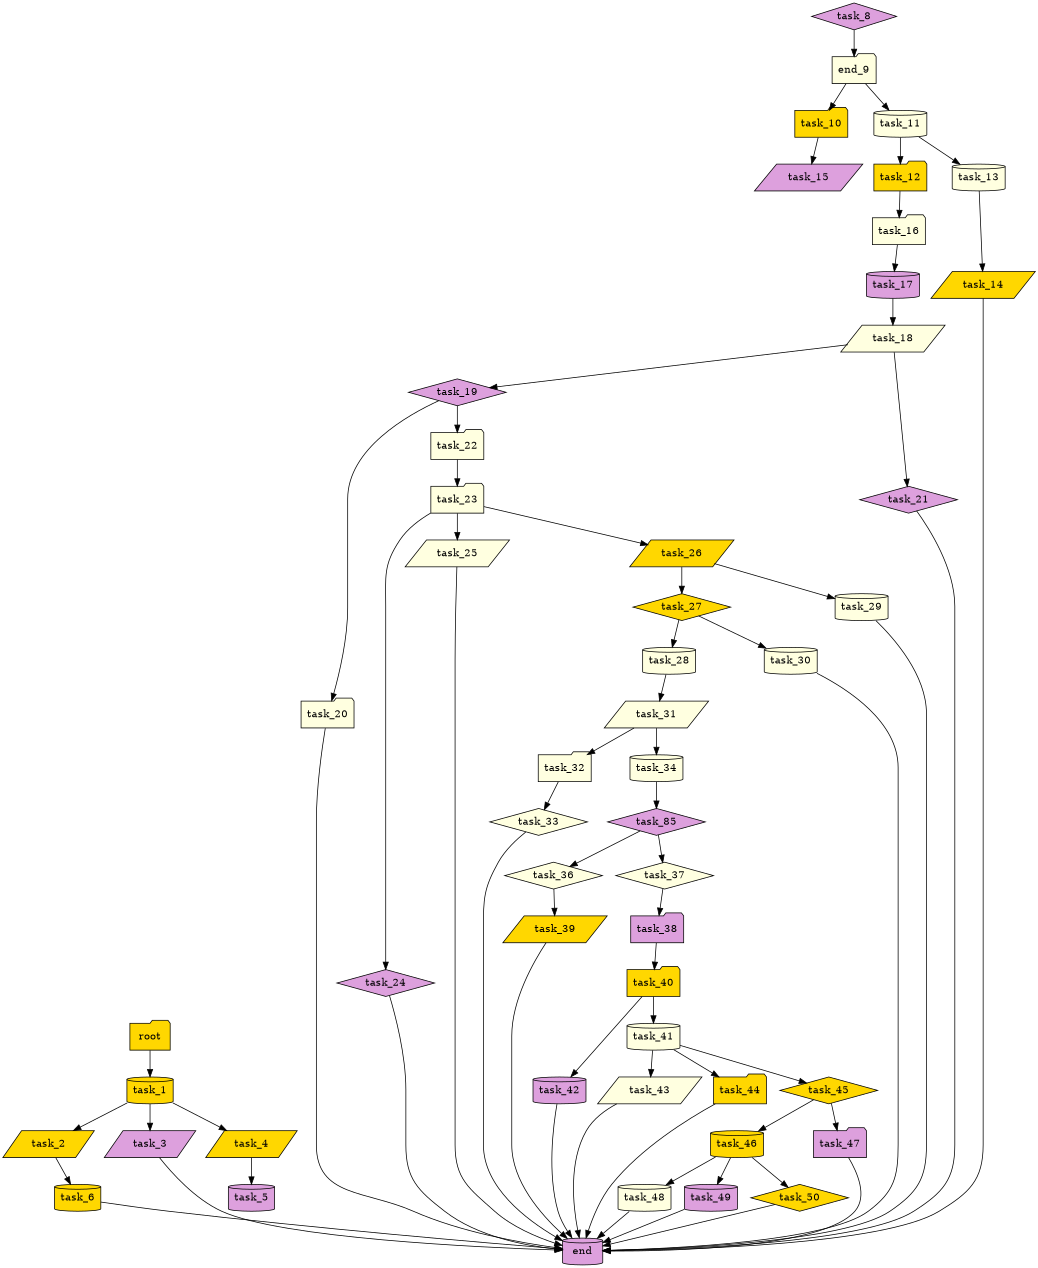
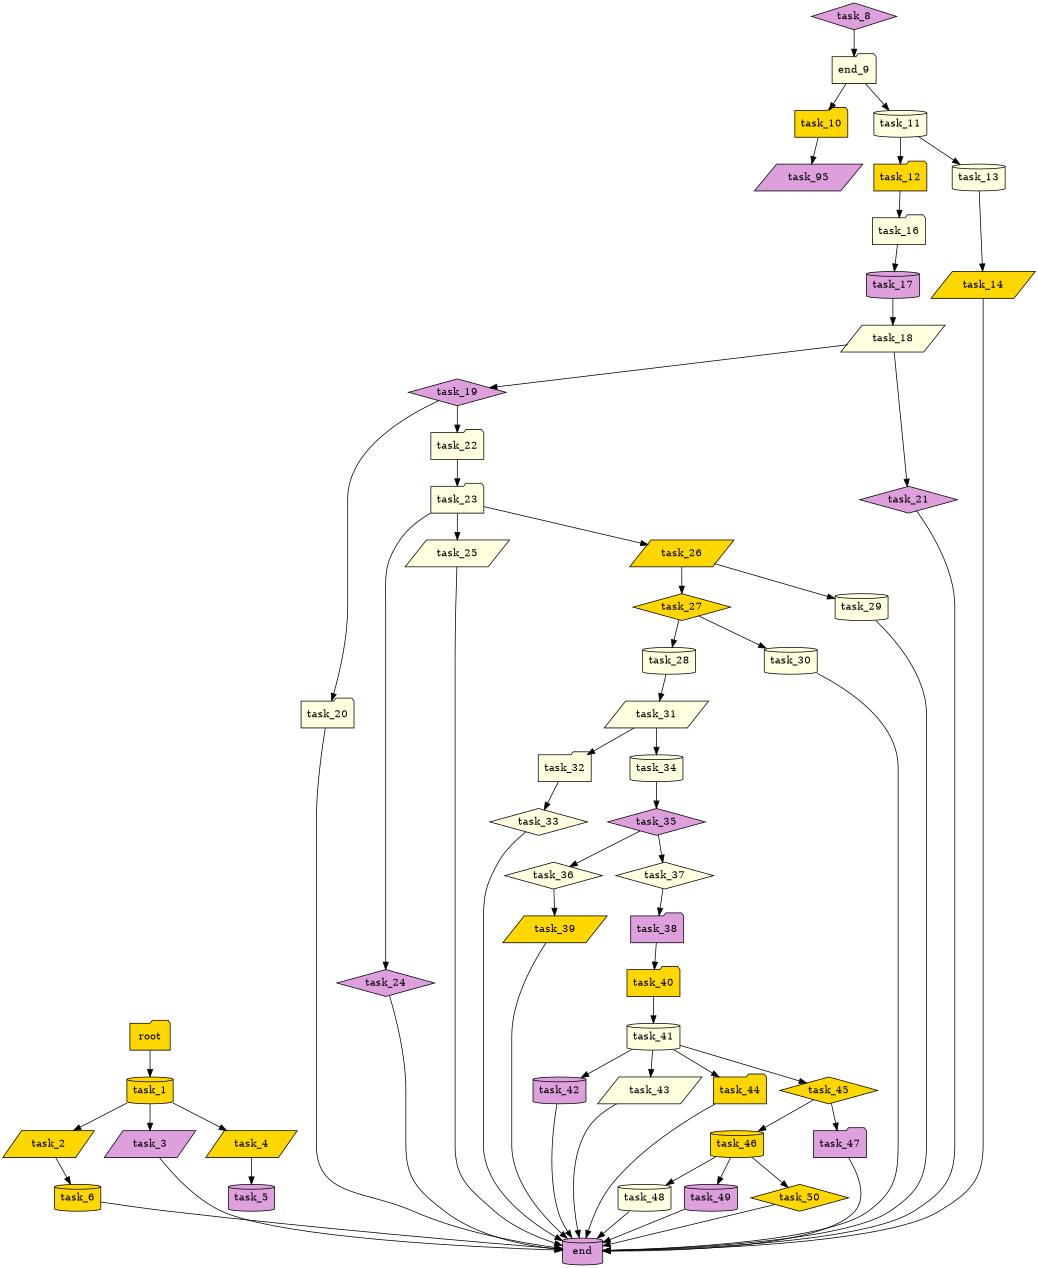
node "task_15": label "task_15" -> "task_95"
node "task_85": label "task_85" -> "task_35"
edge "task_40" -> "task_42": now "task_41" -> "task_42"
